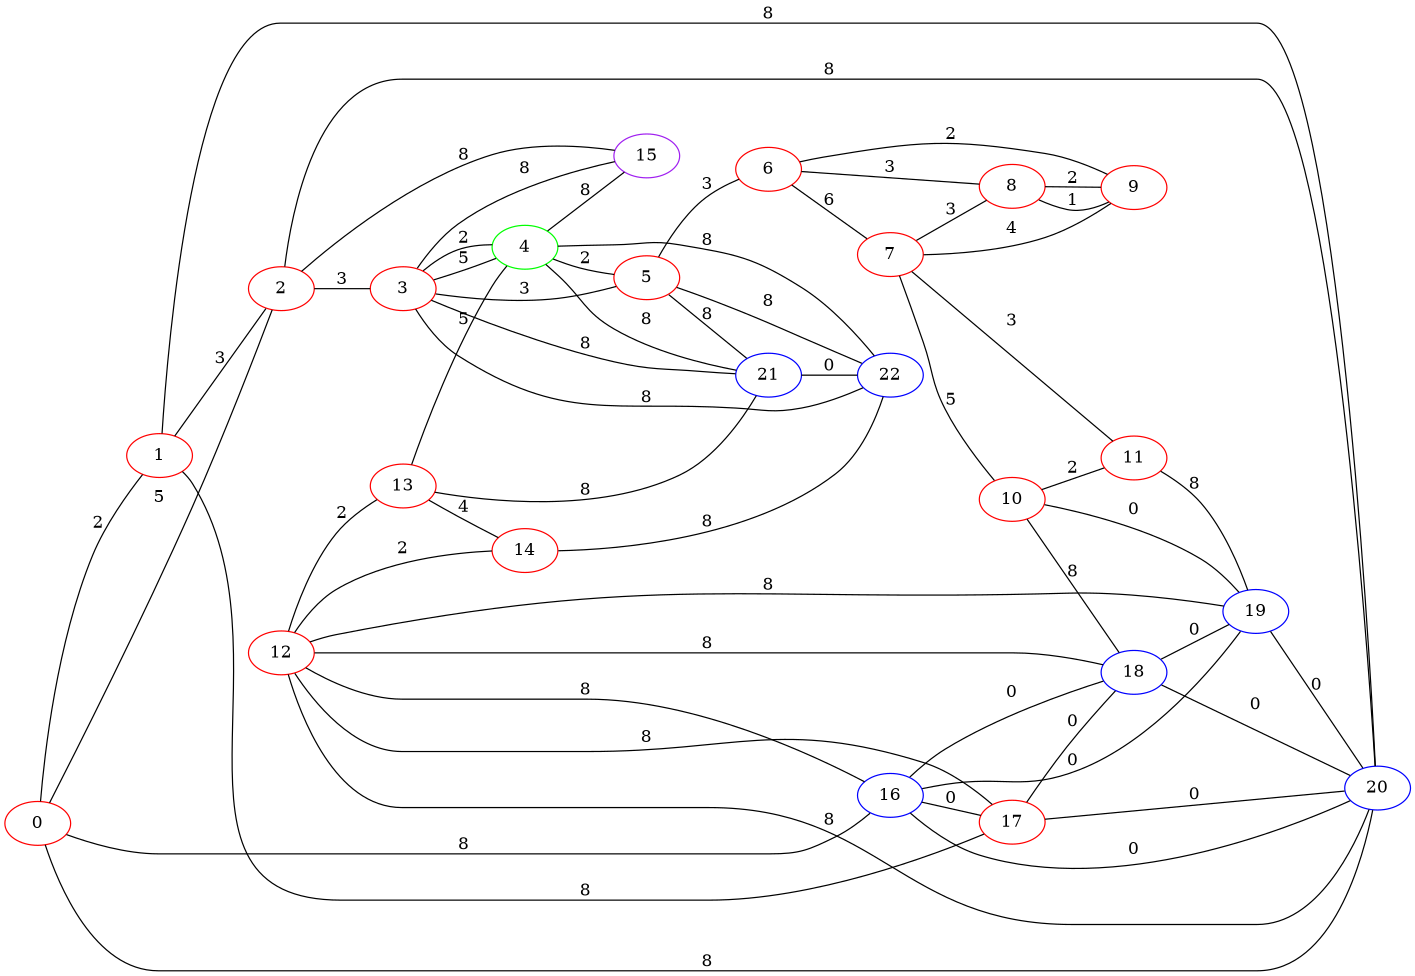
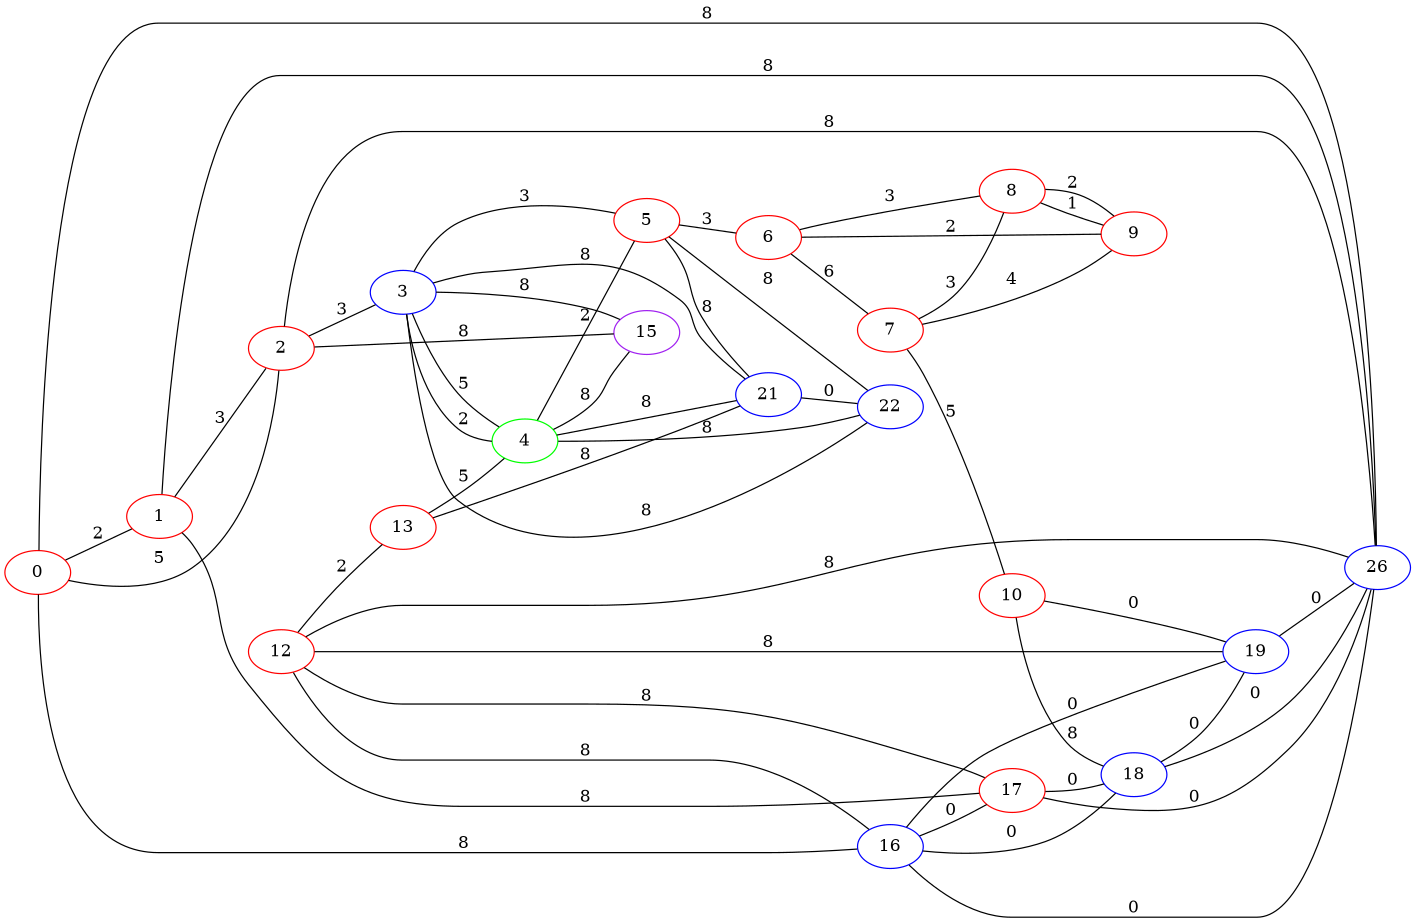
node "3": color red -> blue
node "11": removed
node "14": removed
edge "12" -- "18": removed, label "8"
node "20": label "20" -> "26"
